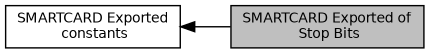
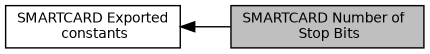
node "SMARTCARD Exported of Stop Bits": label "SMARTCARD Exported of Stop Bits" -> "SMARTCARD Number of Stop Bits"
